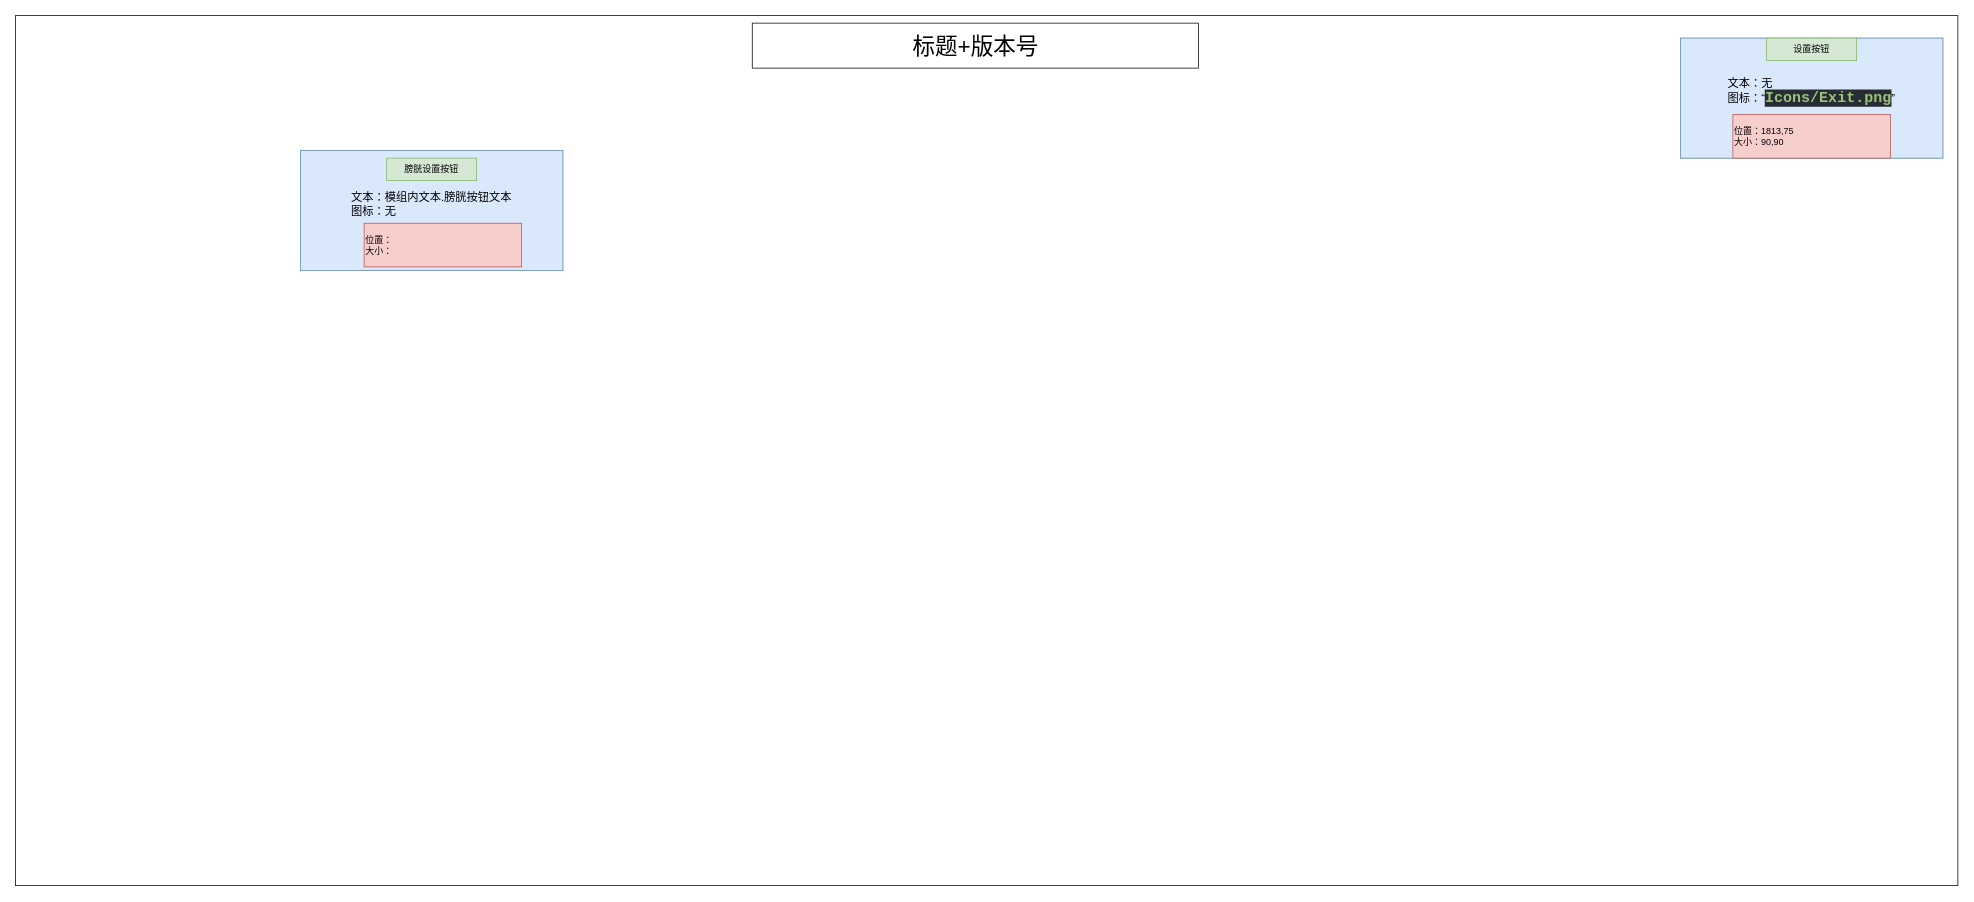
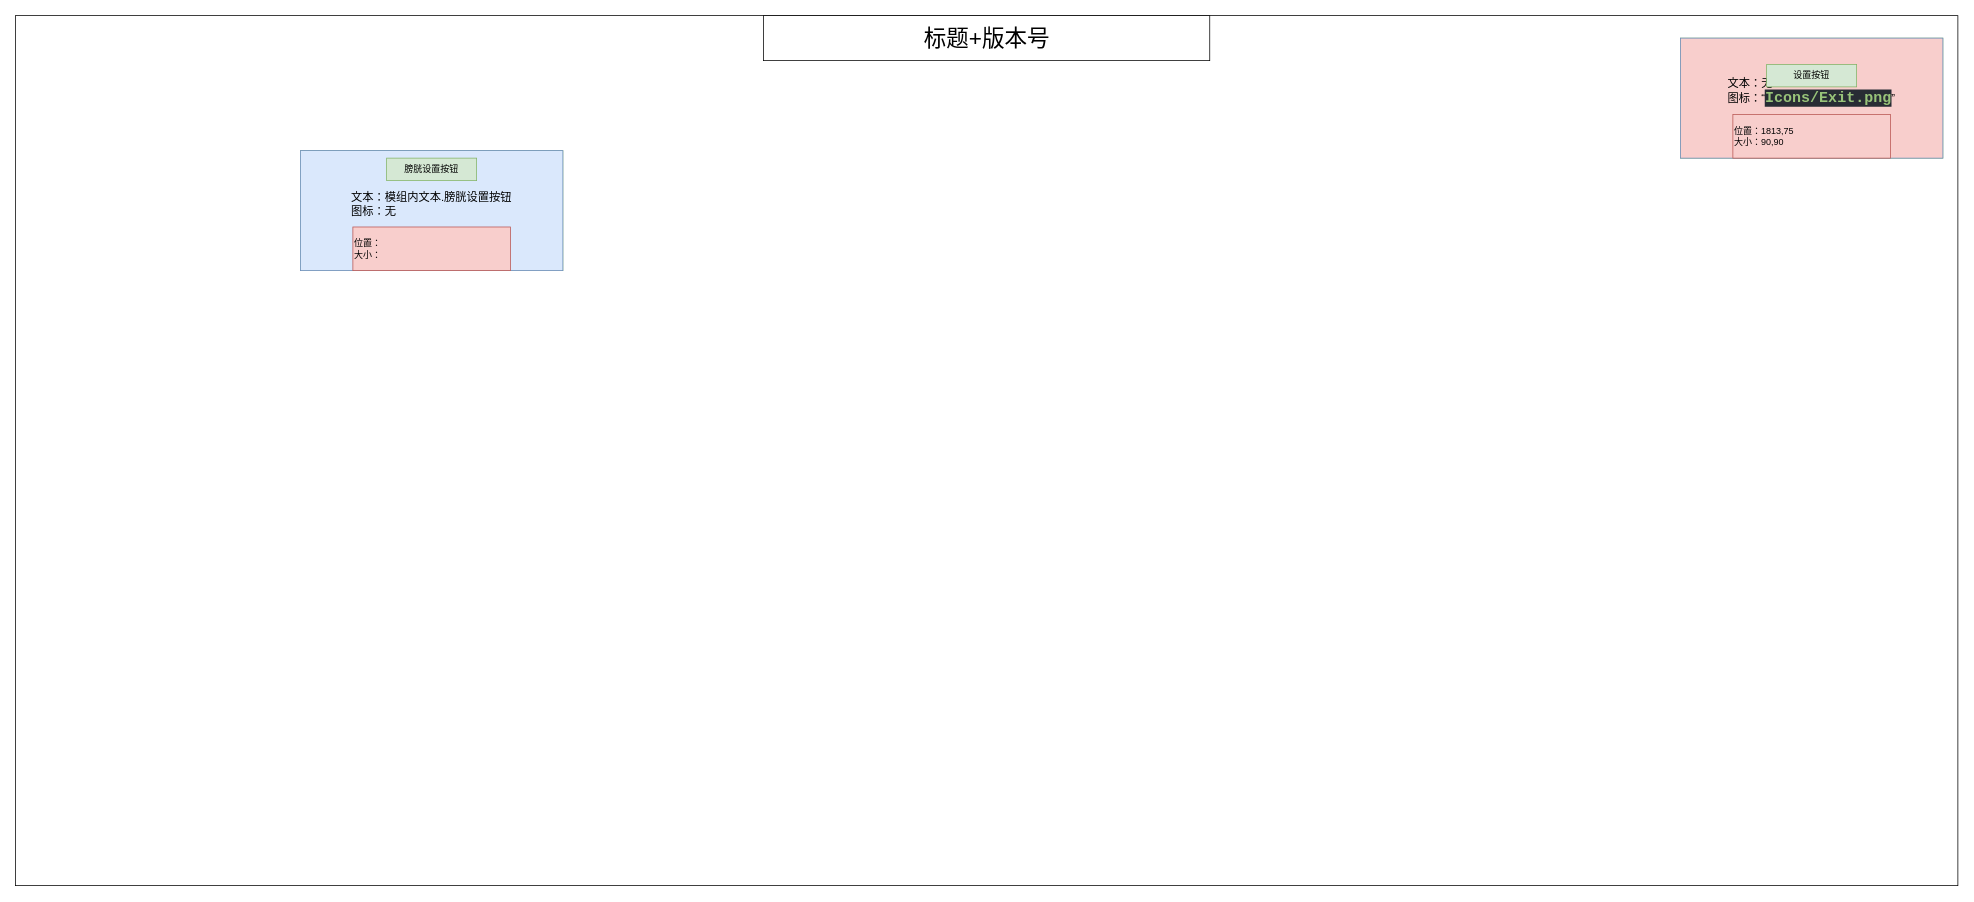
node "标题+版本号": moved (975, 45) -> (987, 38)
node "设置按钮": moved (1812, 49) -> (1812, 75)
node "文本：无 图标：“Icons/Exit.png”": fillcolor #dae8fc -> #f8cecc
node "文本：模组内文本.膀胱按钮文本 图标：无": label "文本：模组内文本.膀胱按钮文本 图标：无" -> "文本：模组内文本.膀胱设置按钮 图标：无"
node "位置： 大小：": moved (443, 245) -> (432, 249)
